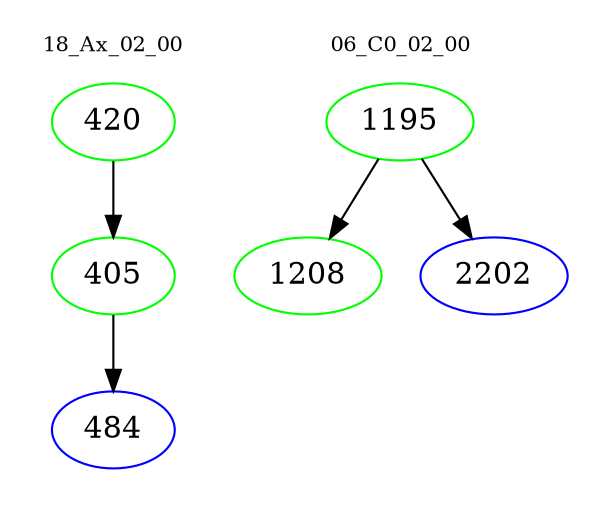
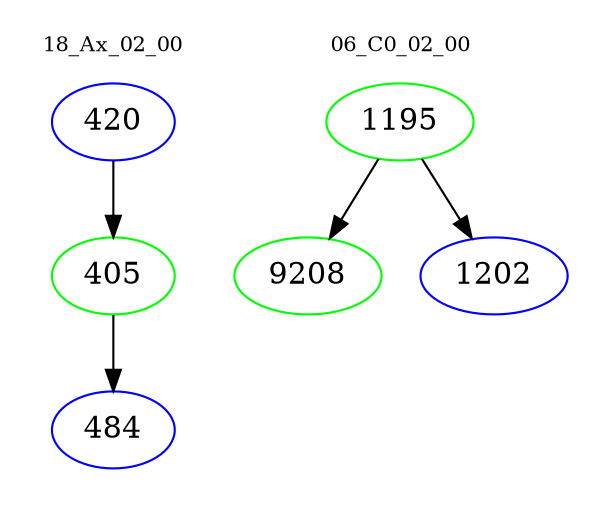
node "420": color green -> blue
node "1208": label "1208" -> "9208"
node "2202": label "2202" -> "1202"
